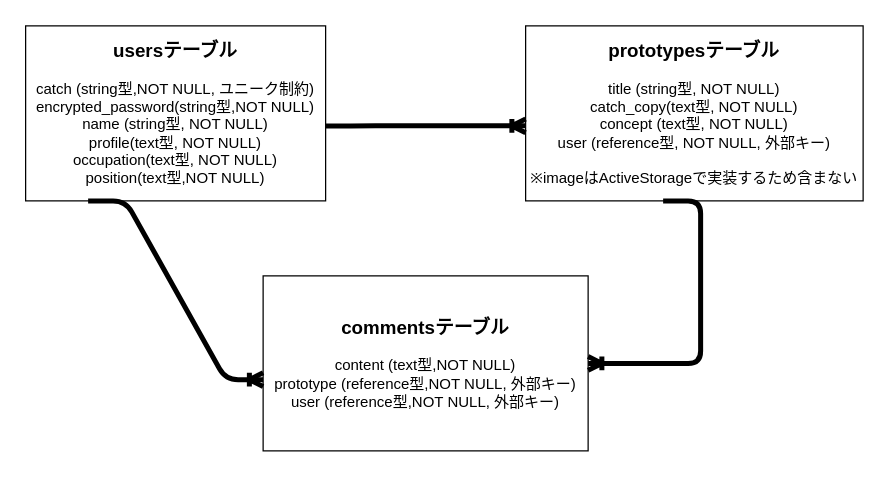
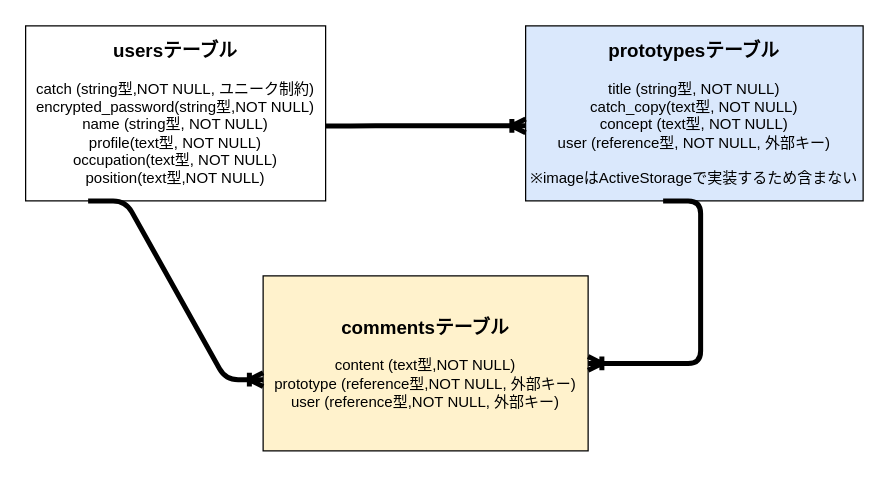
node "prototypesテーブル title (string型, NOT NULL) catch_copy(text型, NOT NULL) concept (text型, NOT NULL) user (reference型, NOT NULL, 外部キー) ※imageはActiveStorageで実装するため含まない": fillcolor #ffffff -> #dae8fc
node "commentsテーブル content (text型,NOT NULL) prototype (reference型,NOT NULL, 外部キー) user (reference型,NOT NULL, 外部キー)": fillcolor #ffffff -> #fff2cc
